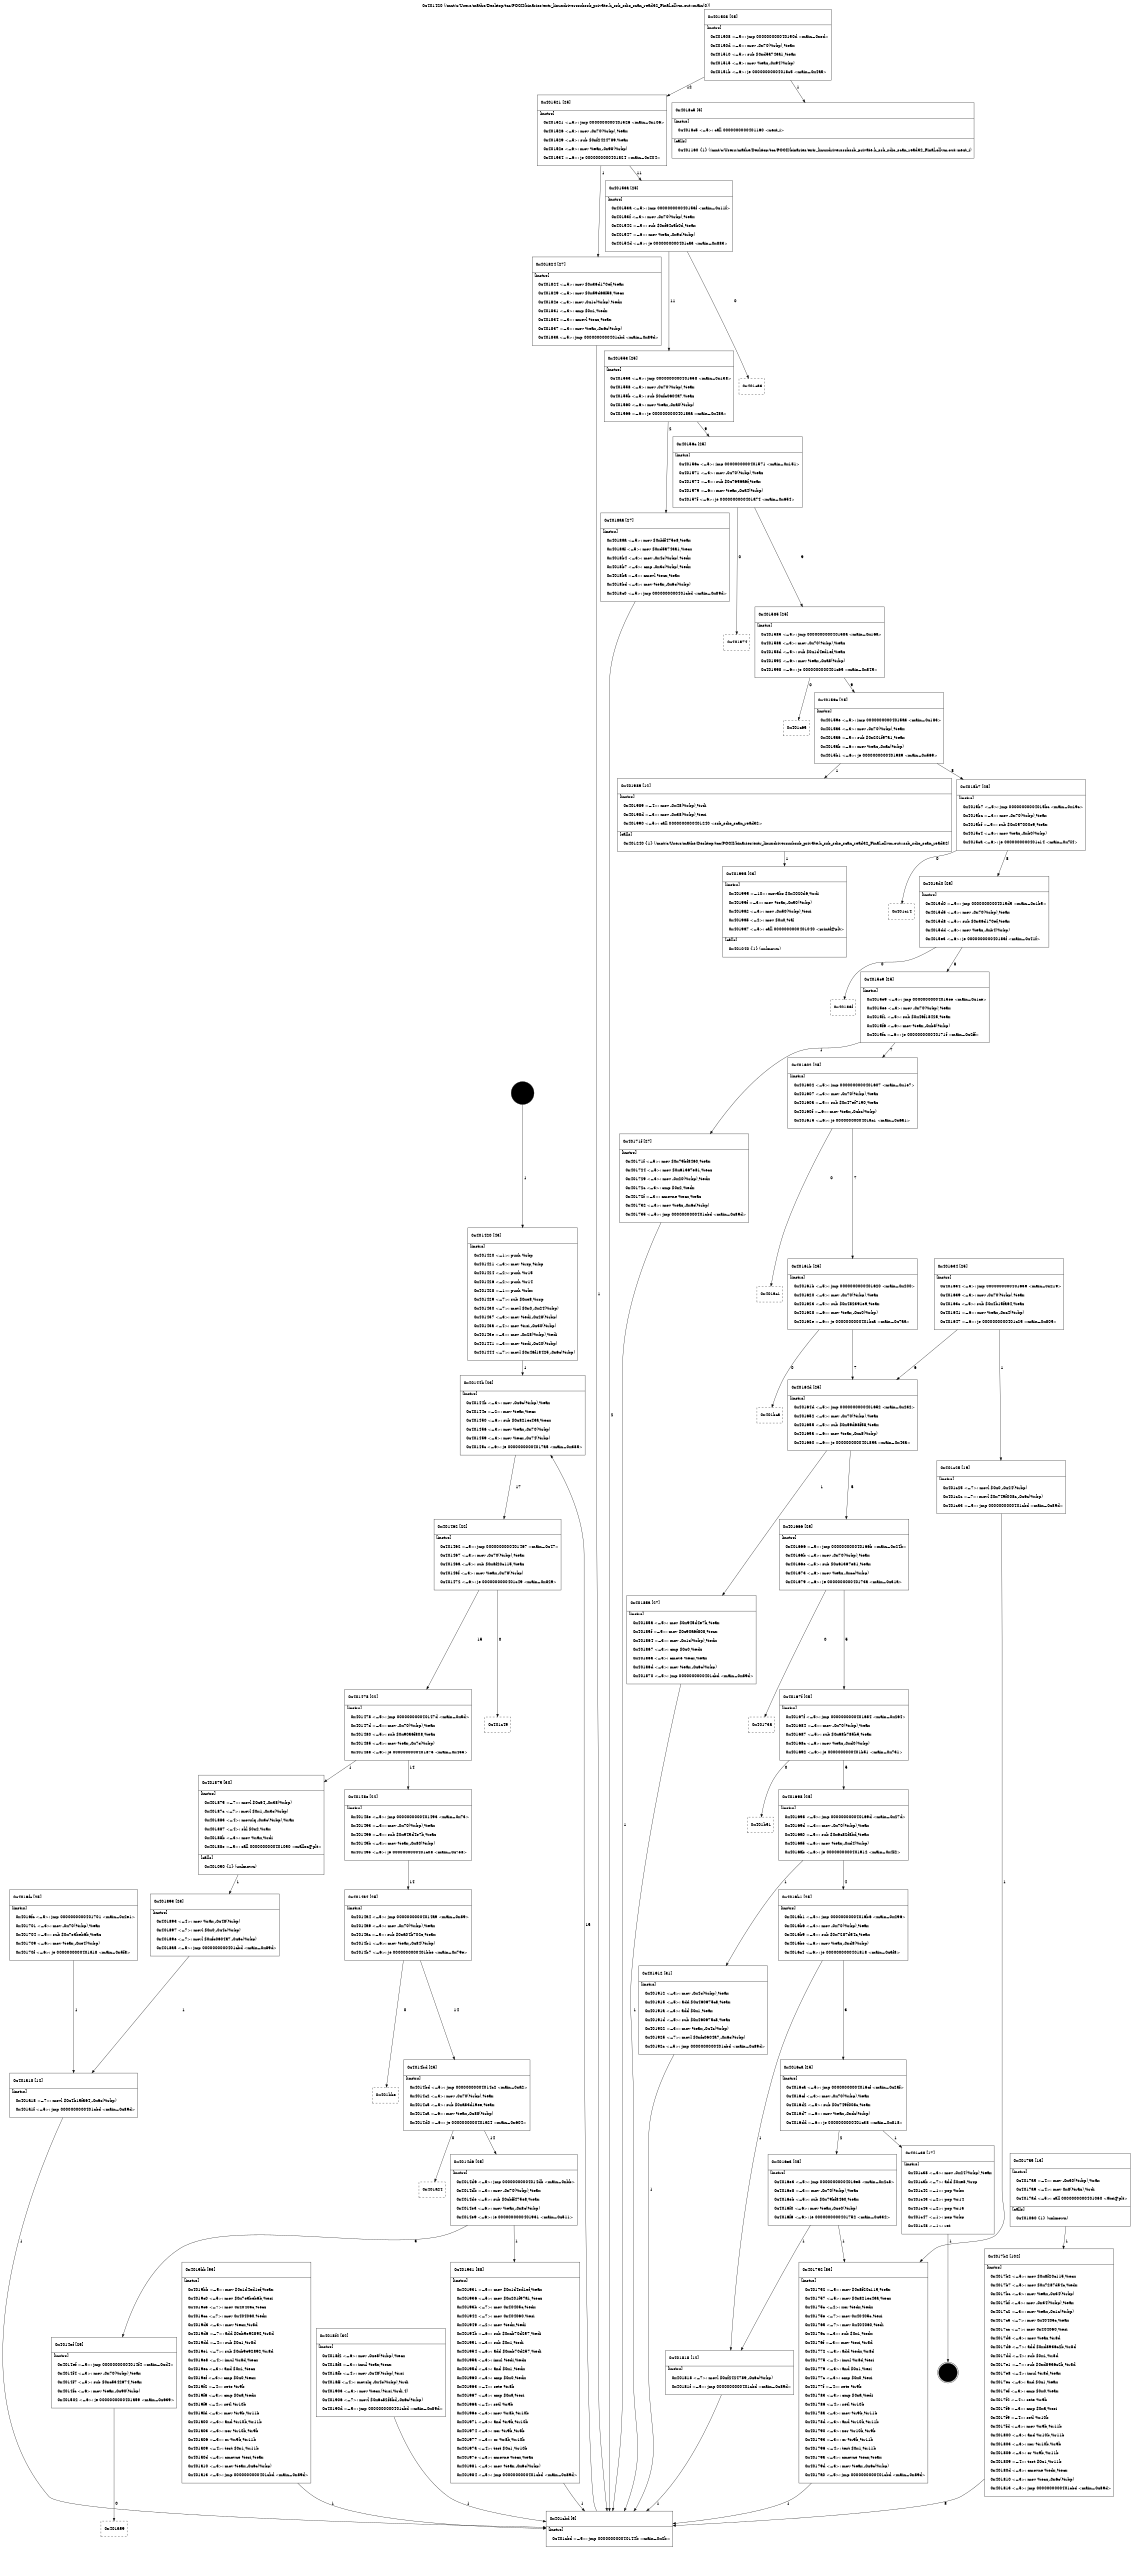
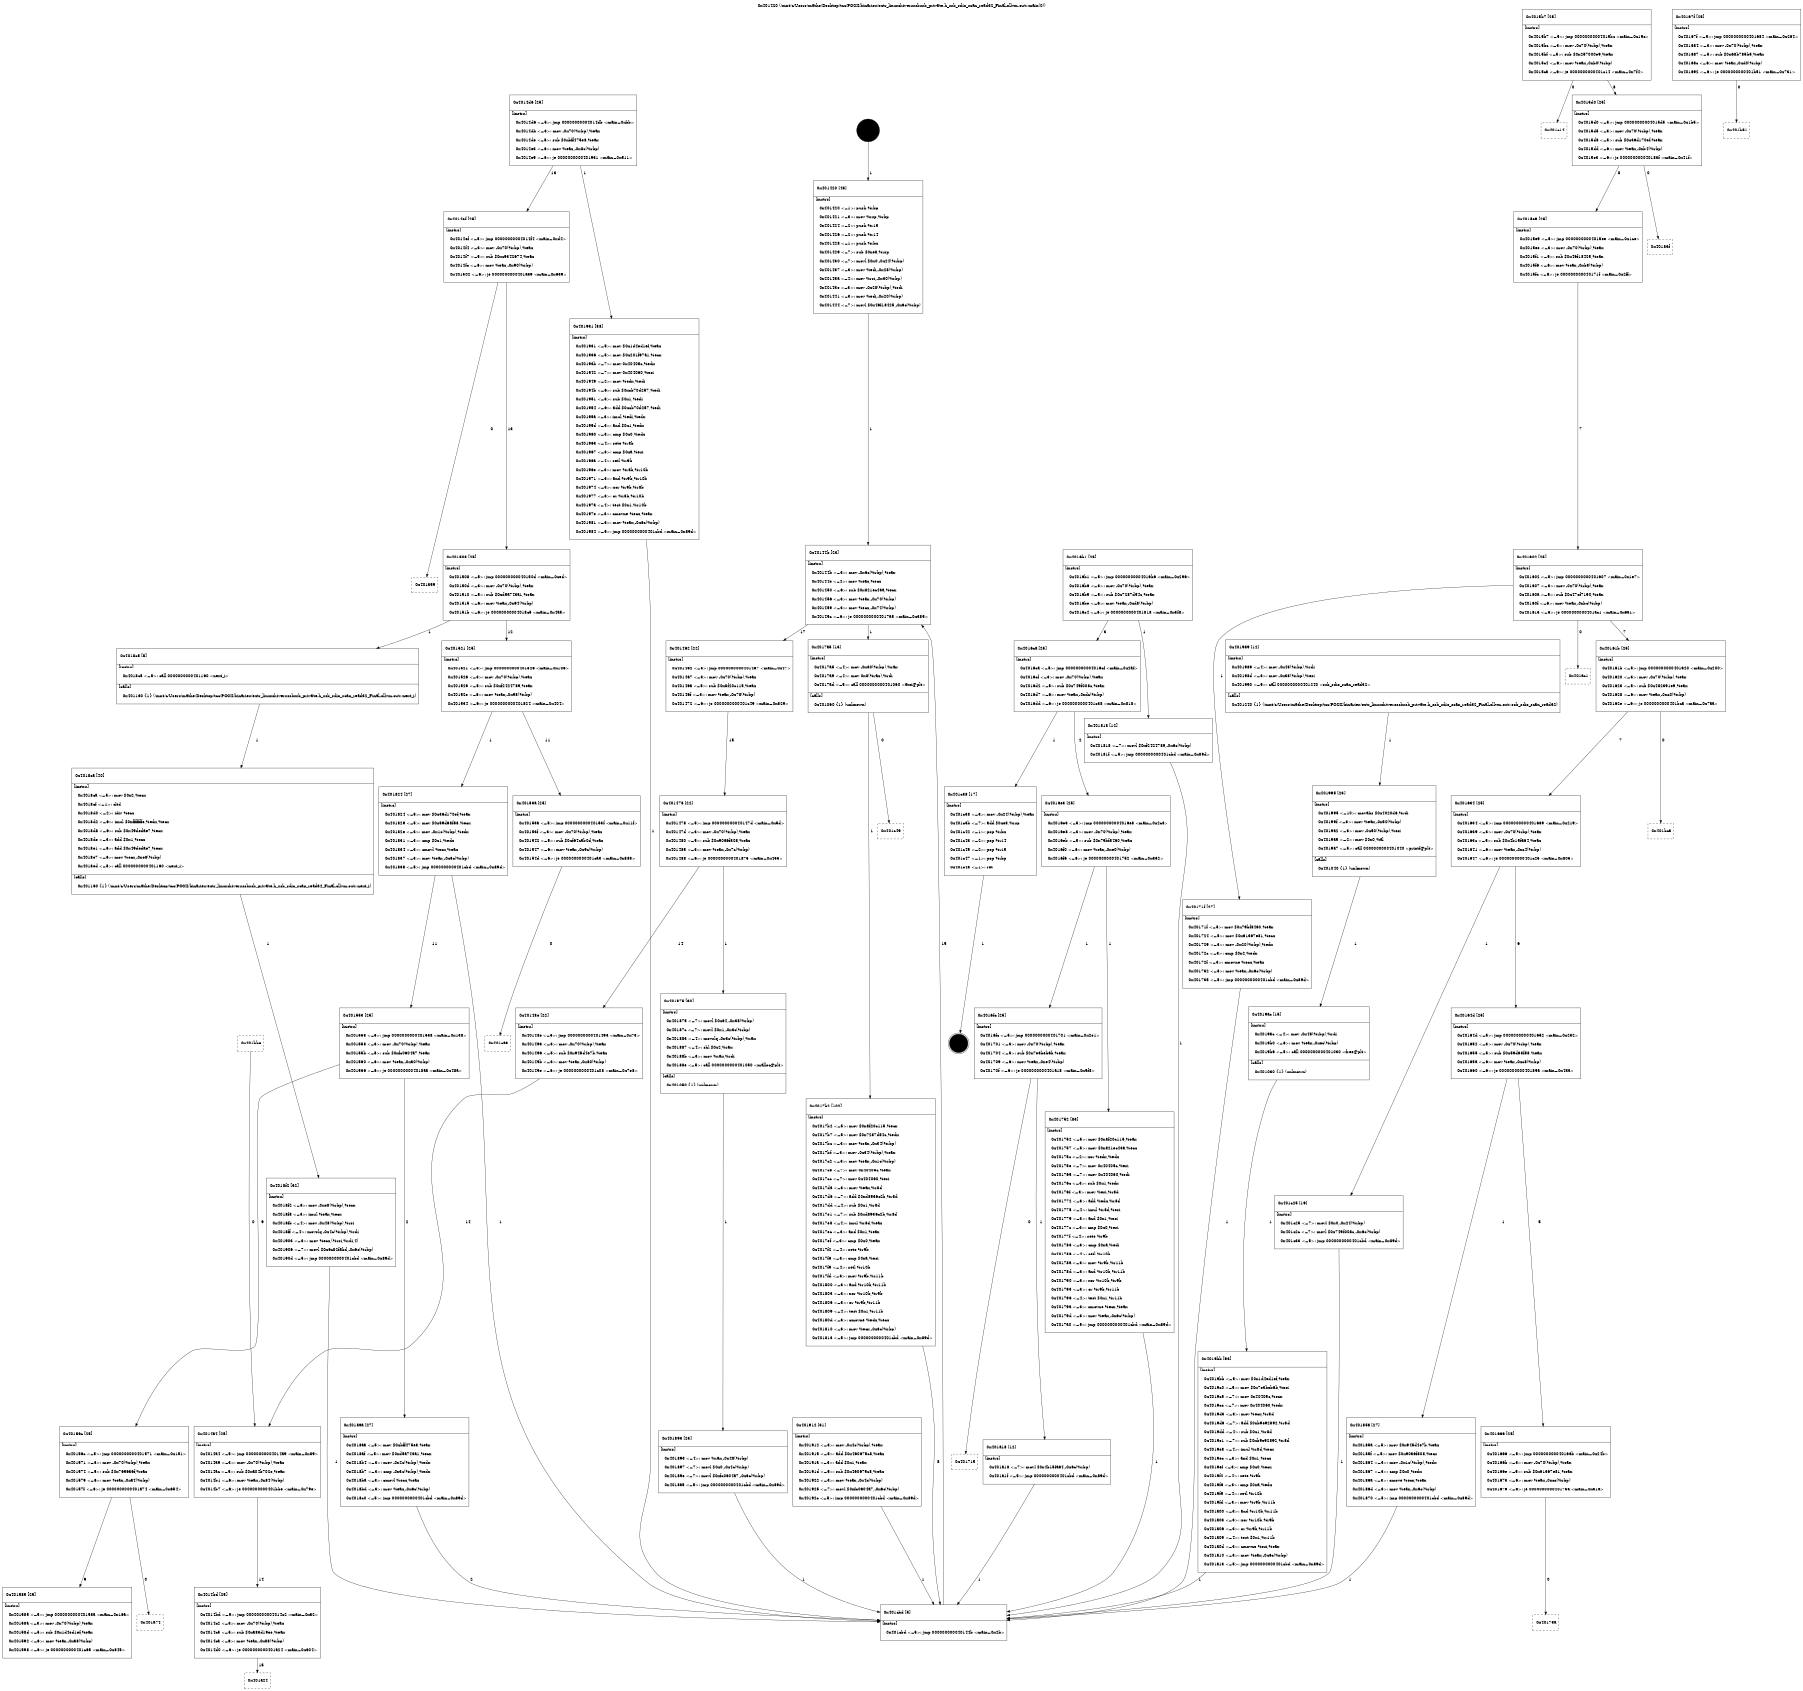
edge "0x40153a [25]" -> "0x401553 [25]": now "0x401824 [27]" -> "0x401553 [25]"
edge "0x4014ef [25]" -> "0x401508 [25]": added, label "13"
edge "0x40144b [23]" -> "0x4017a5 [13]": added, label "1"
node "0x401c65": removed
node "0x40159e [25]": removed
node "0x4018ca [40]": added
node "0x4019ac [15]": added
edge "0x4015e9 [25]" -> "0x40171f [27]": now "0x401602 [25]" -> "0x40171f [27]"
edge "0x40161b [25]" -> "0x40164d [25]": now "0x40161b [25]" -> "0x401634 [25]"
node "0x401715": added
edge "0x401666 [25]" -> "0x40167f [25]": removed, label "5"
edge "0x401462 [22]" -> "0x401c49": now "0x4017a5 [13]" -> "0x401c49"
node "0x401698 [25]": removed
edge "0x401c25 [19]" -> "0x401752 [83]": now "0x401c25 [19]" -> "0x401cbd [5]"
edge "0x401893 [23]" -> "0x401a18 [12]": now "0x401893 [23]" -> "0x401cbd [5]"
edge "0x4014a4 [25]" -> "0x401bbe": reversed
edge "0x4014bd [25]" -> "0x401a24": label " 0" -> " 15"
edge "0x4014bd [25]" -> "0x4014d6 [25]": removed, label "14"
edge "0x4014d6 [25]" -> "0x4014ef [25]": label " 3" -> " 13"
edge "0x4016e3 [25]" -> "0x401818 [12]": now "0x4016e3 [25]" -> "0x4016fc [25]"
